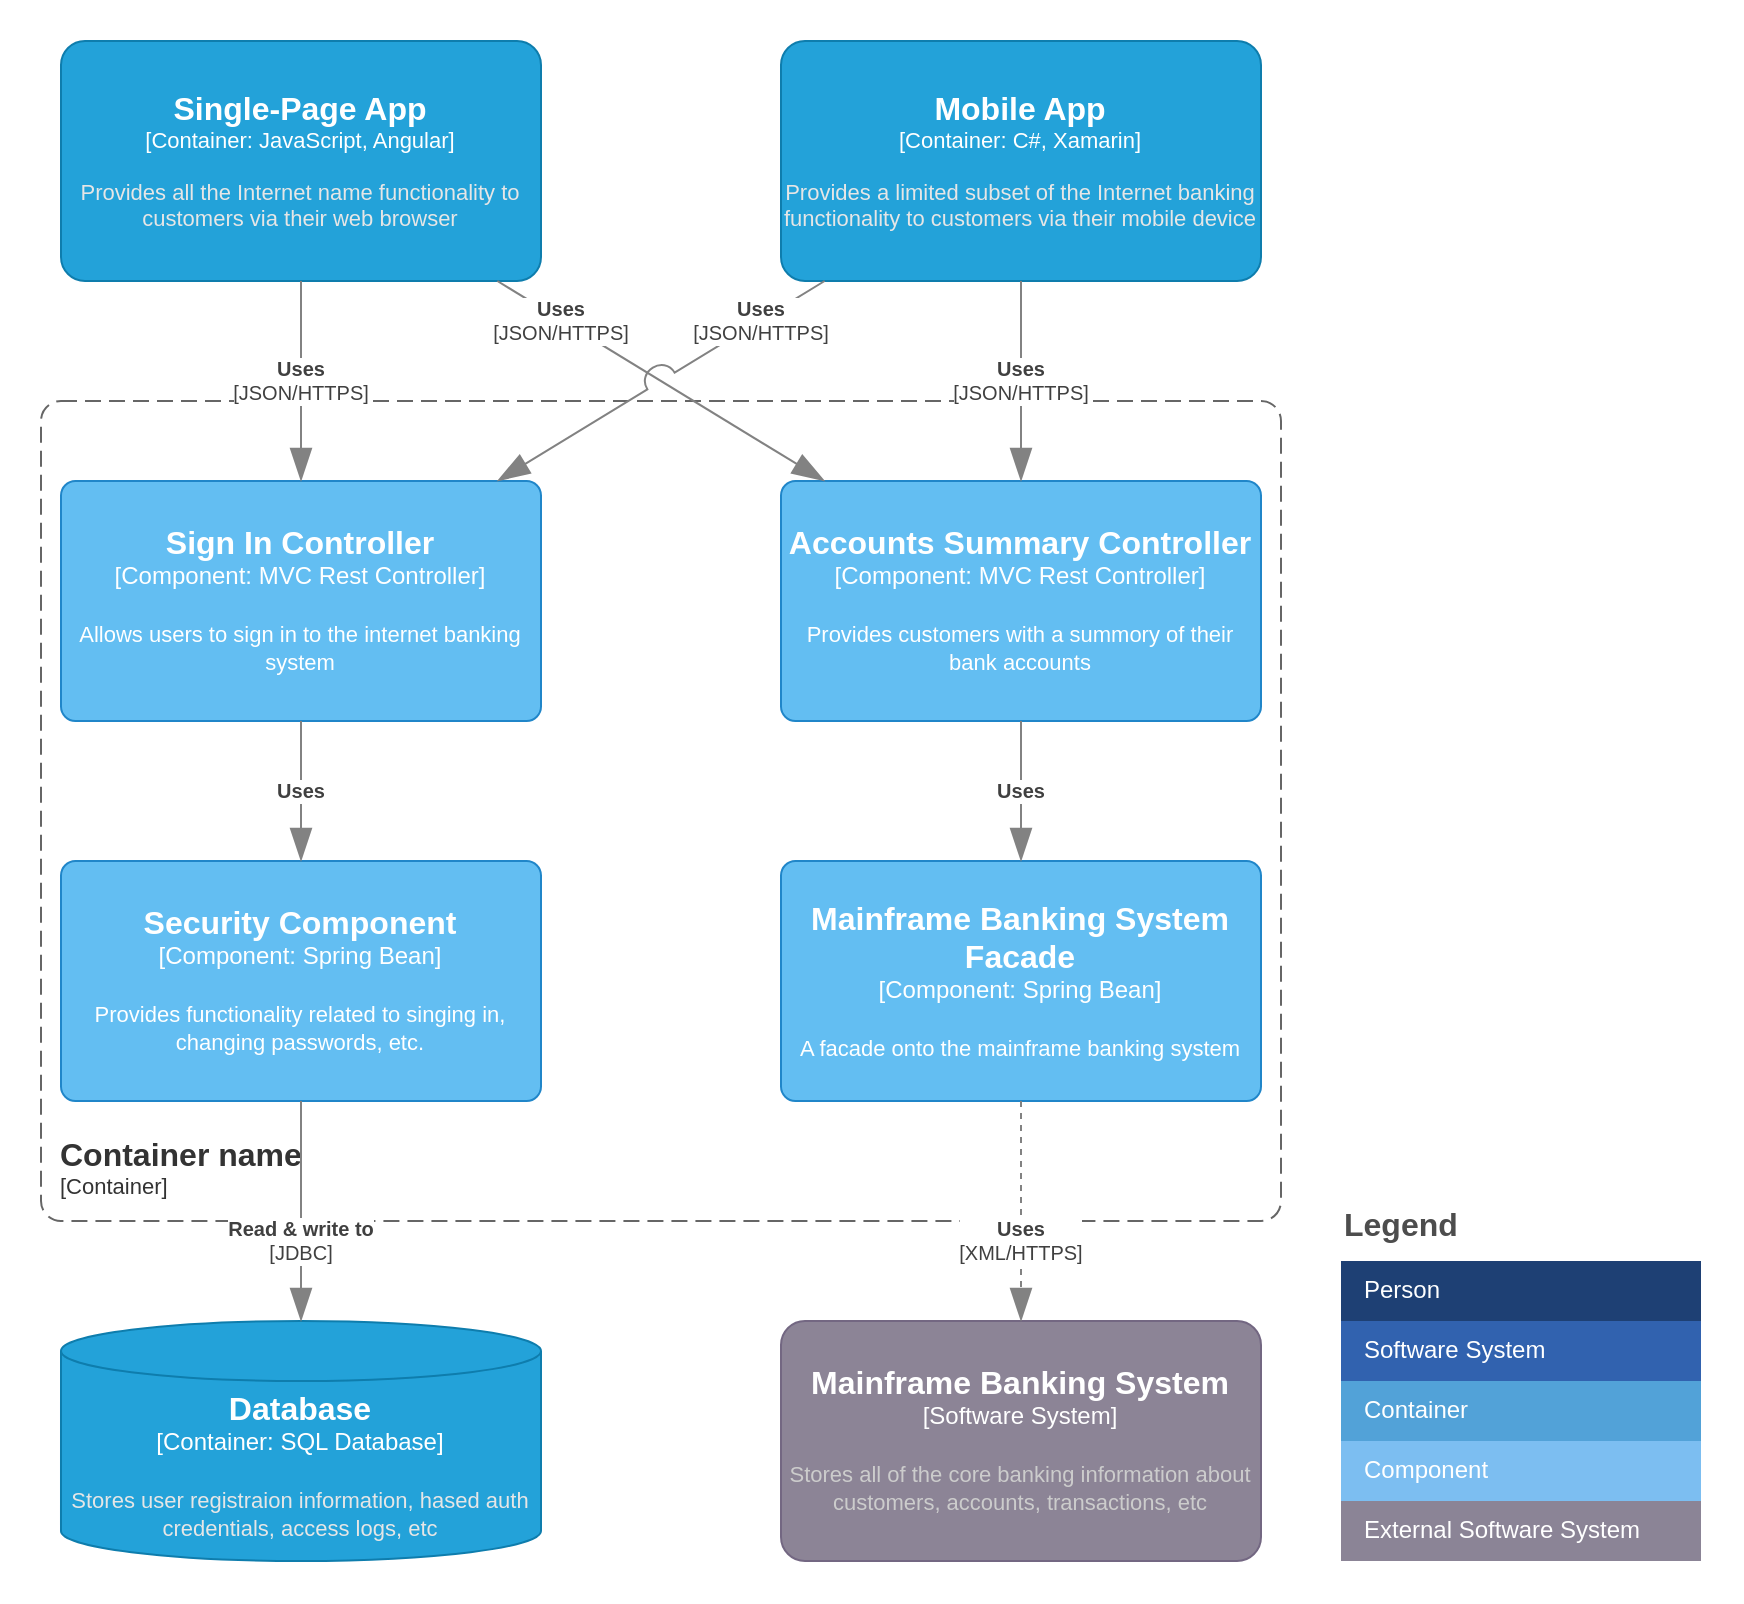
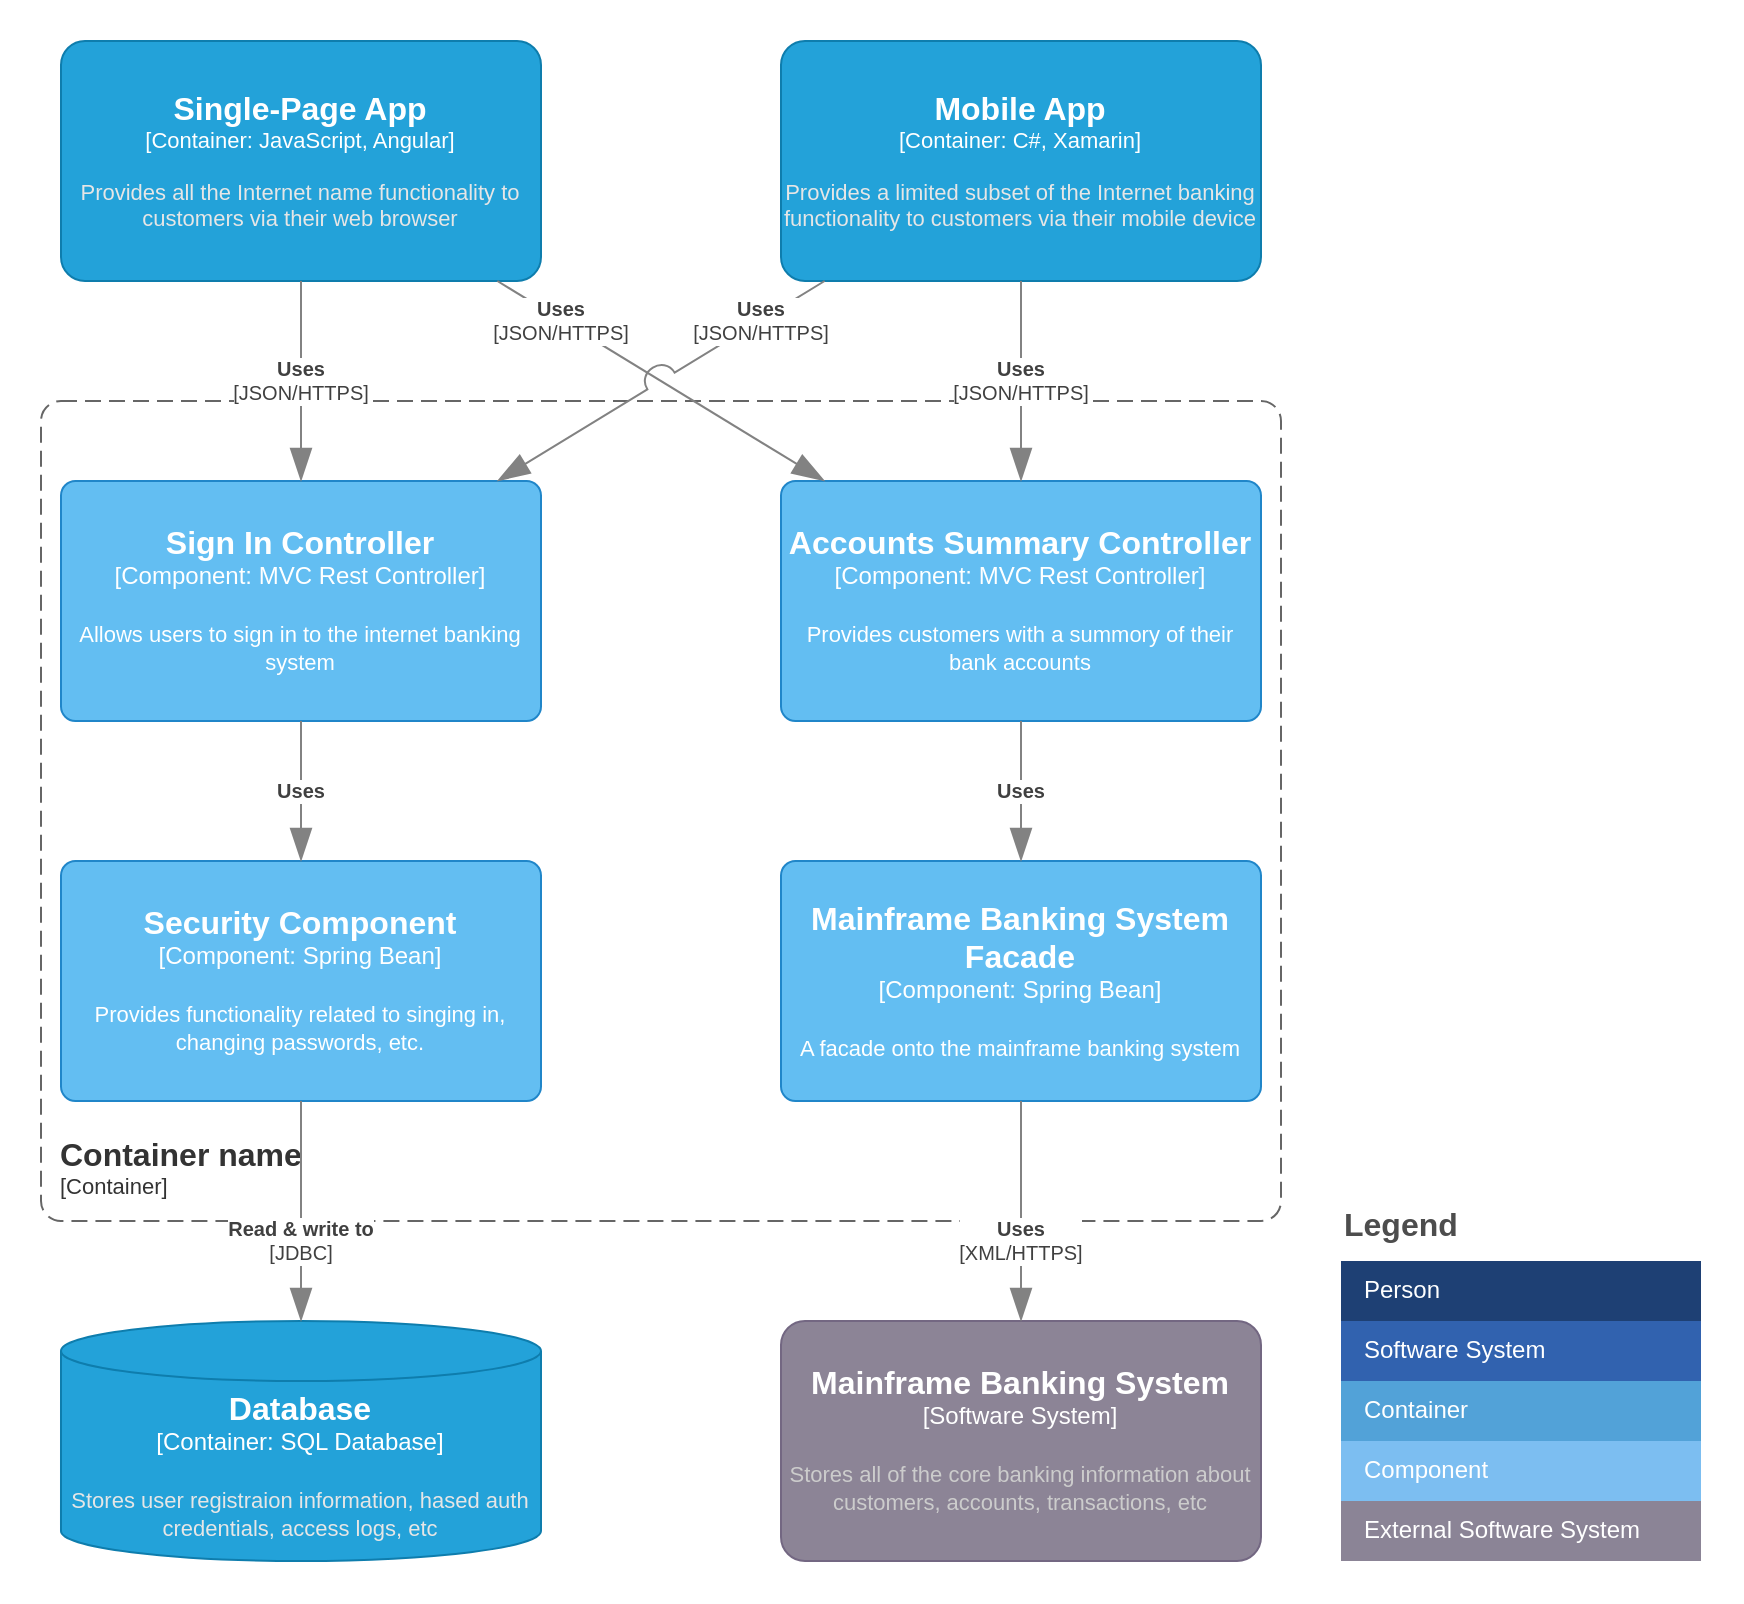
edge "Mainframe Banking System Facade [Component: Spring Bean] A facade onto the mainframe banking system" -> "Mainframe Banking System [Software System] Stores all of the core banking information about customers, accounts, transactions, etc": style dashed -> solid
